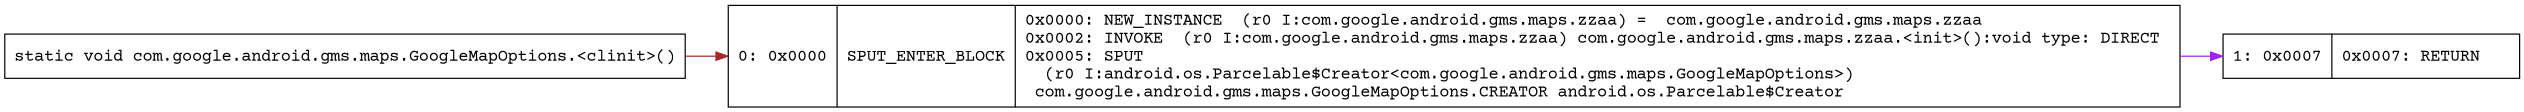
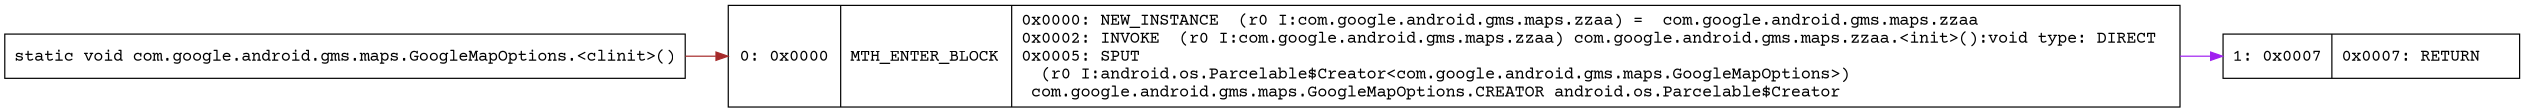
node "0: 0x0000": text "SPUT_ENTER_BLOCK" -> "MTH_ENTER_BLOCK"
